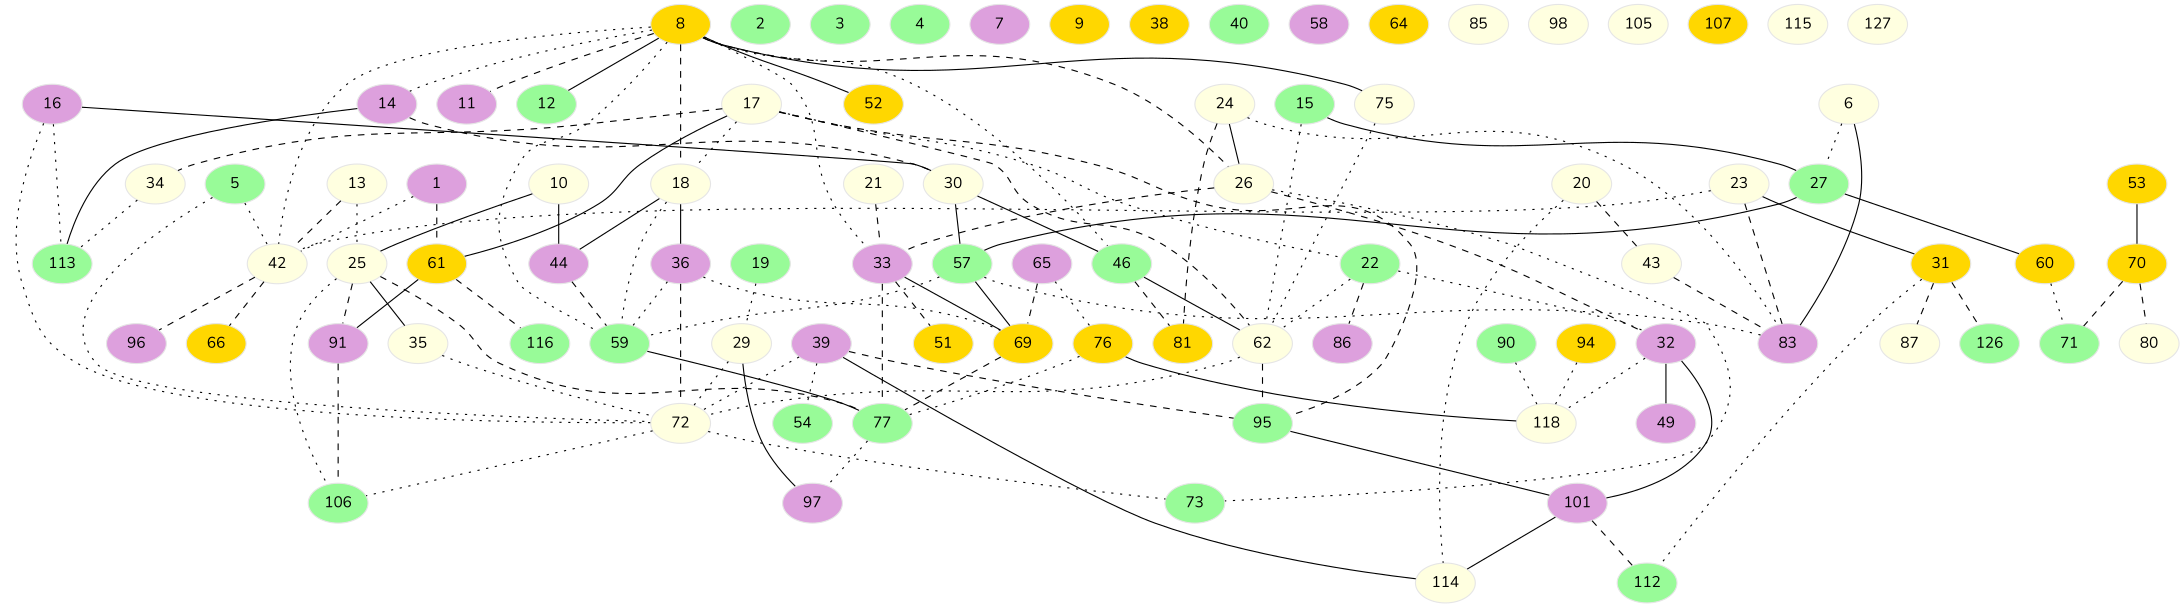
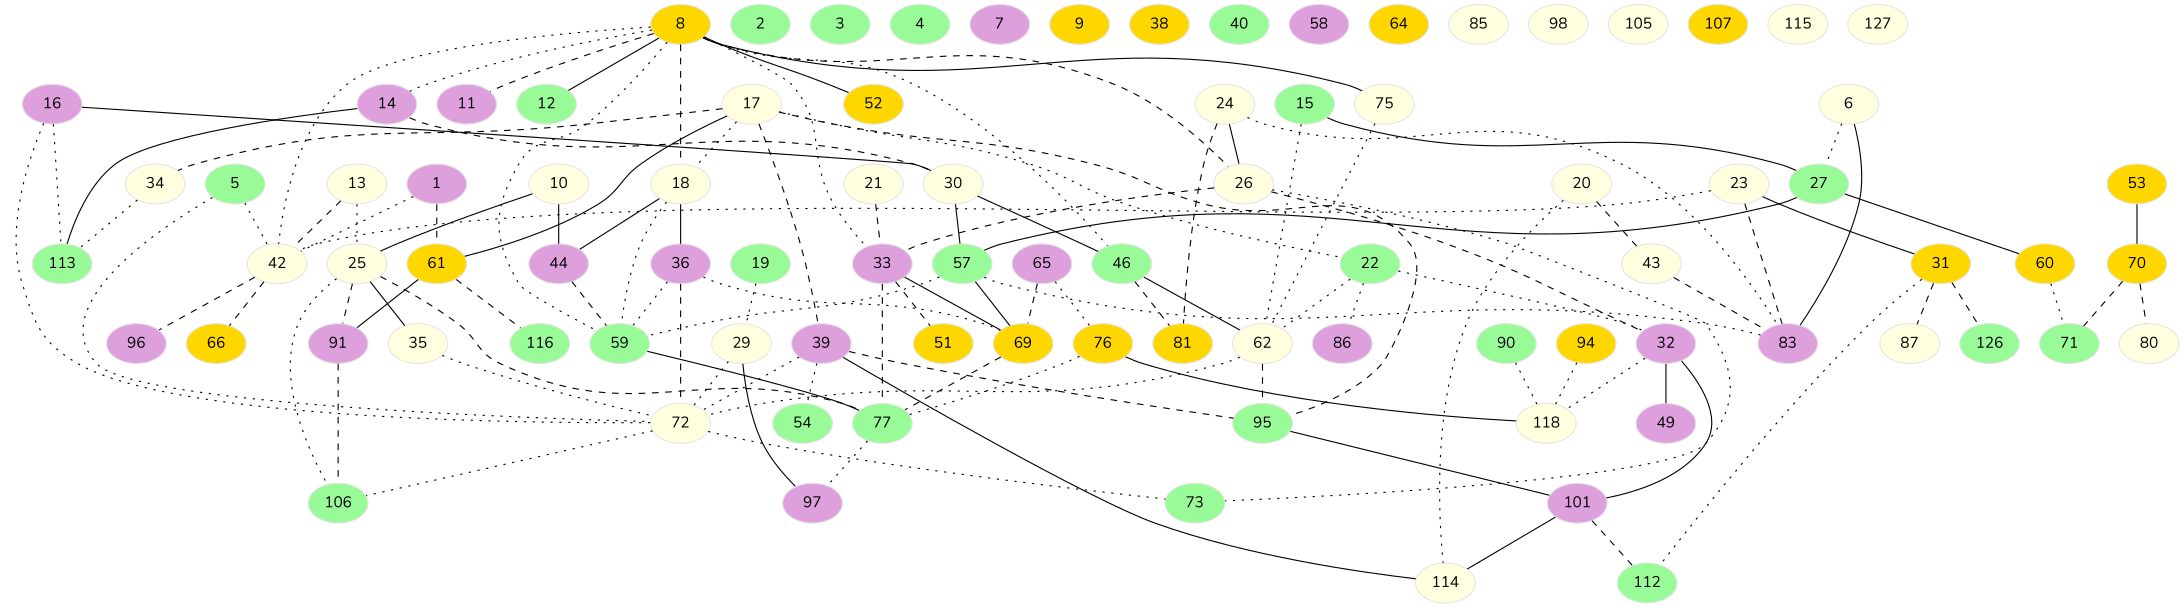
edge "17" -- "62": now "17" -- "39"
edge "22" -- "86": style dashed -> dotted
